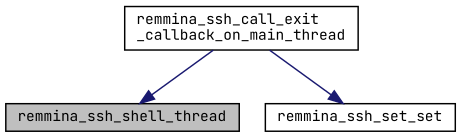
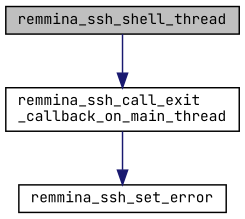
edge "remmina_ssh_call_exit _callback_on_main_thread" -> "remmina_ssh_shell_thread": reversed
node "remmina_ssh_set_set": label "remmina_ssh_set_set" -> "remmina_ssh_set_error"
